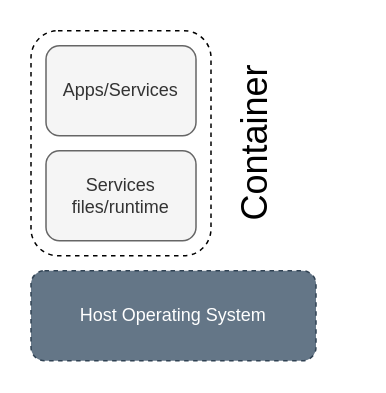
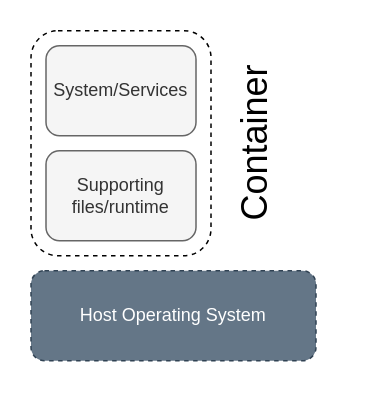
node "Apps/Services": label "Apps/Services" -> "System/Services"
node "Services files/runtime": label "Services files/runtime" -> "Supporting files/runtime"
